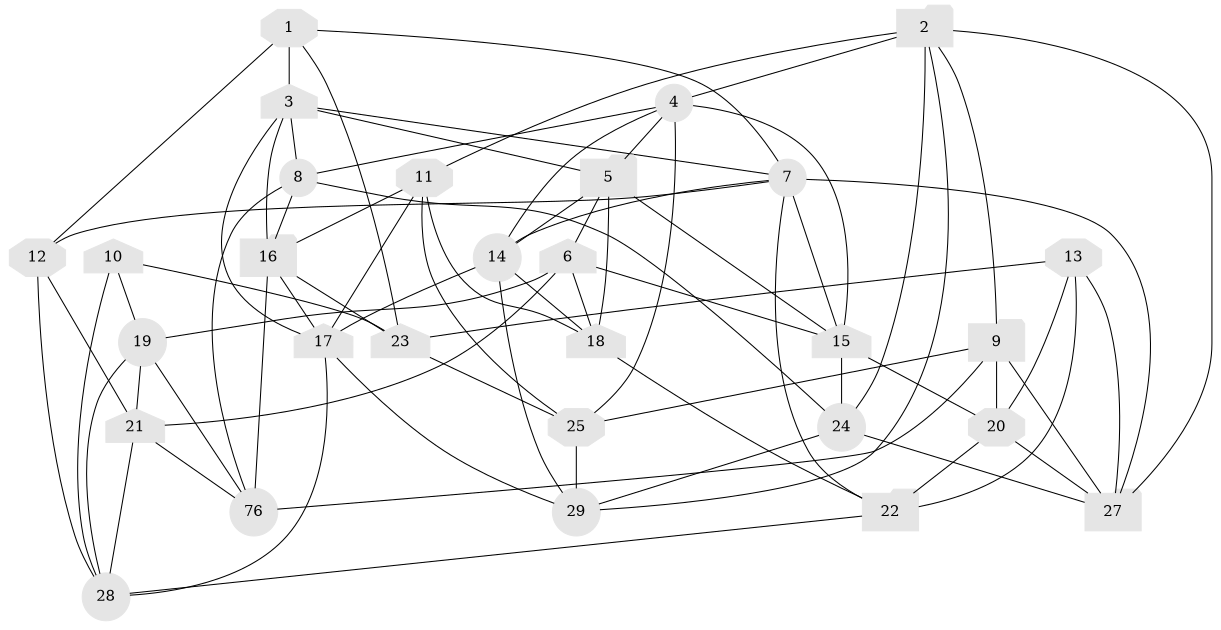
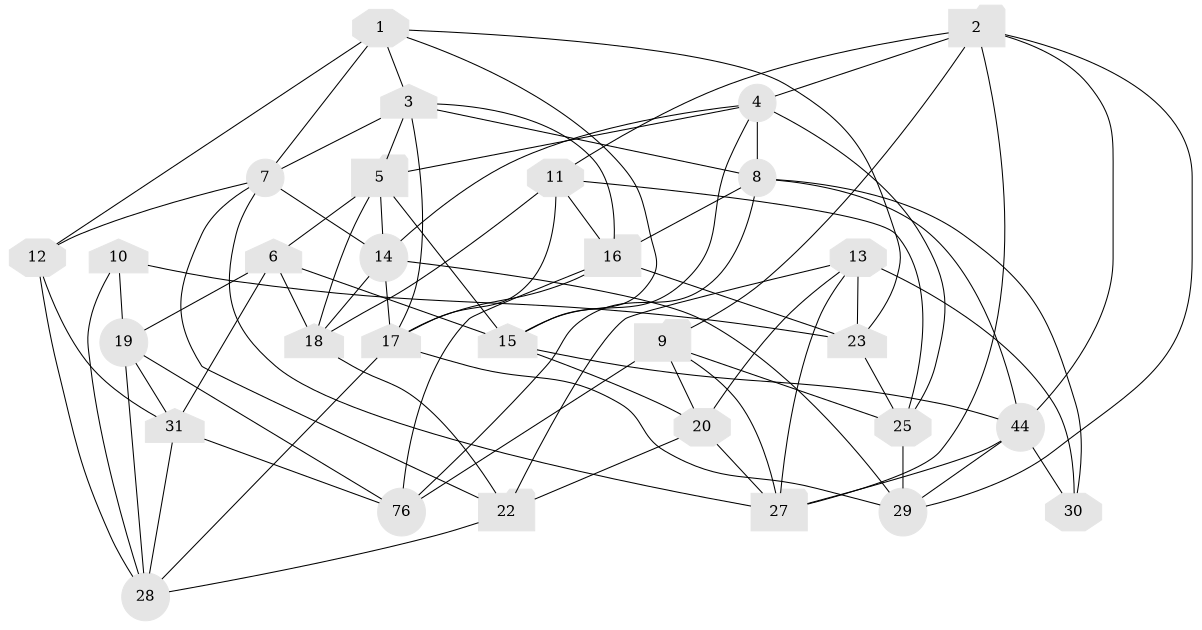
edge "7" -- "15": now "1" -- "15"
node "21": label "21" -> "31"
node "24": label "24" -> "44"
node "30": added
